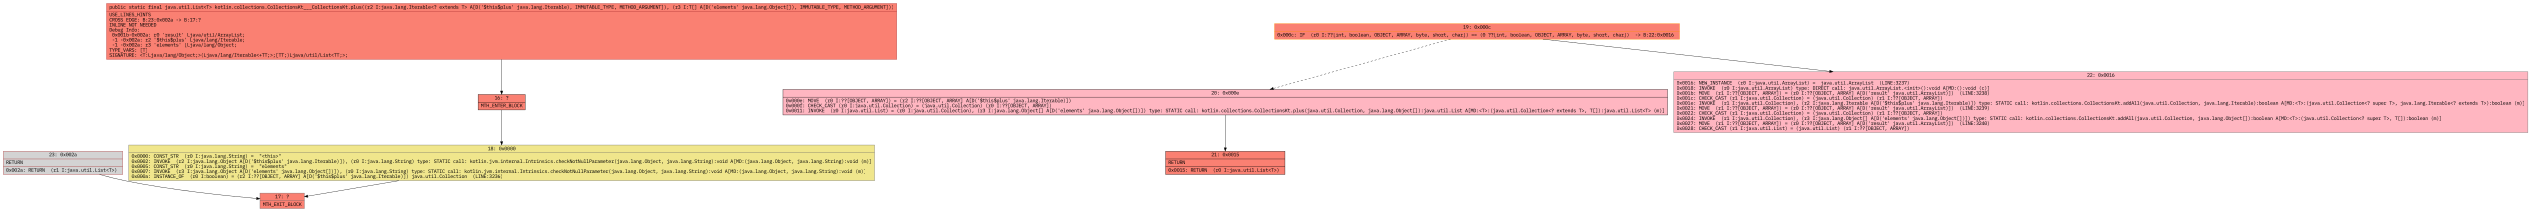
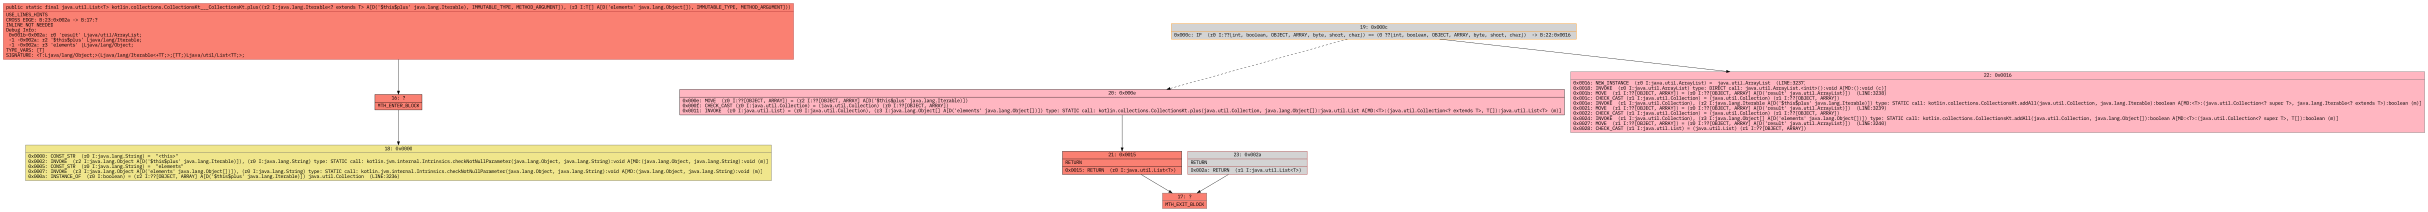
node "19: 0x000c": fillcolor salmon -> lightgrey
edge "18: 0x0000" -> "17: ?": now "21: 0x0015" -> "17: ?"
